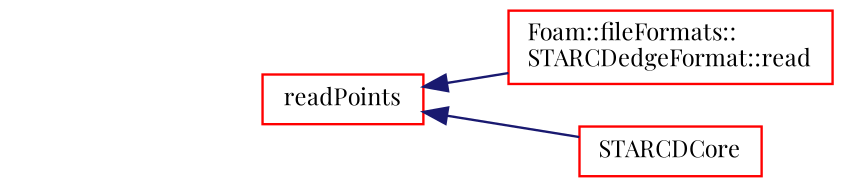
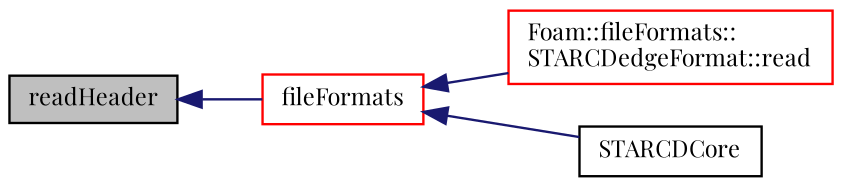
node "readHeader": added
node "readPoints": label "readPoints" -> "fileFormats"
node "STARCDCore": color red -> black
